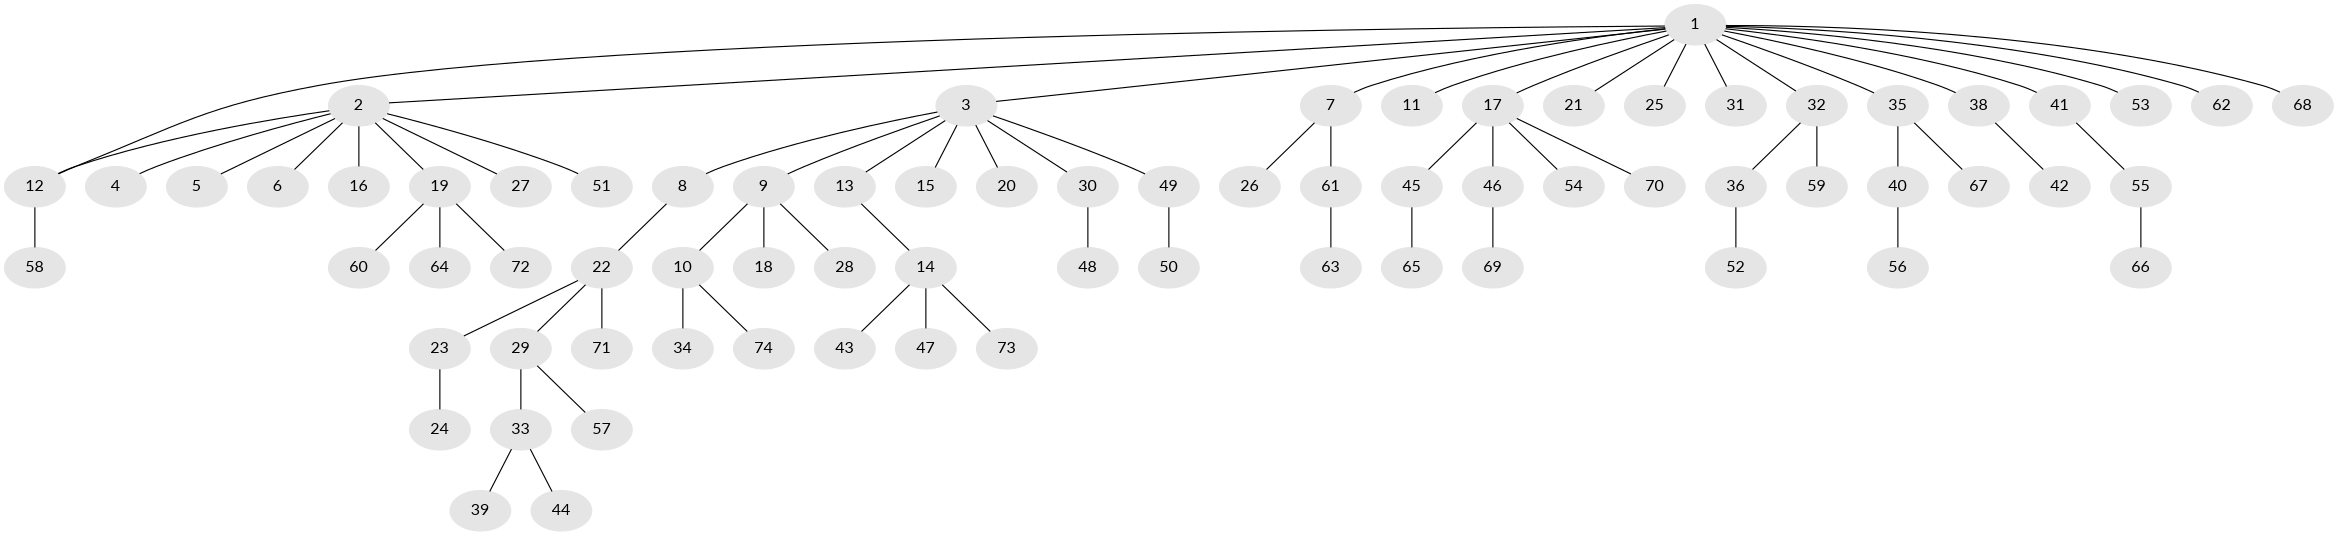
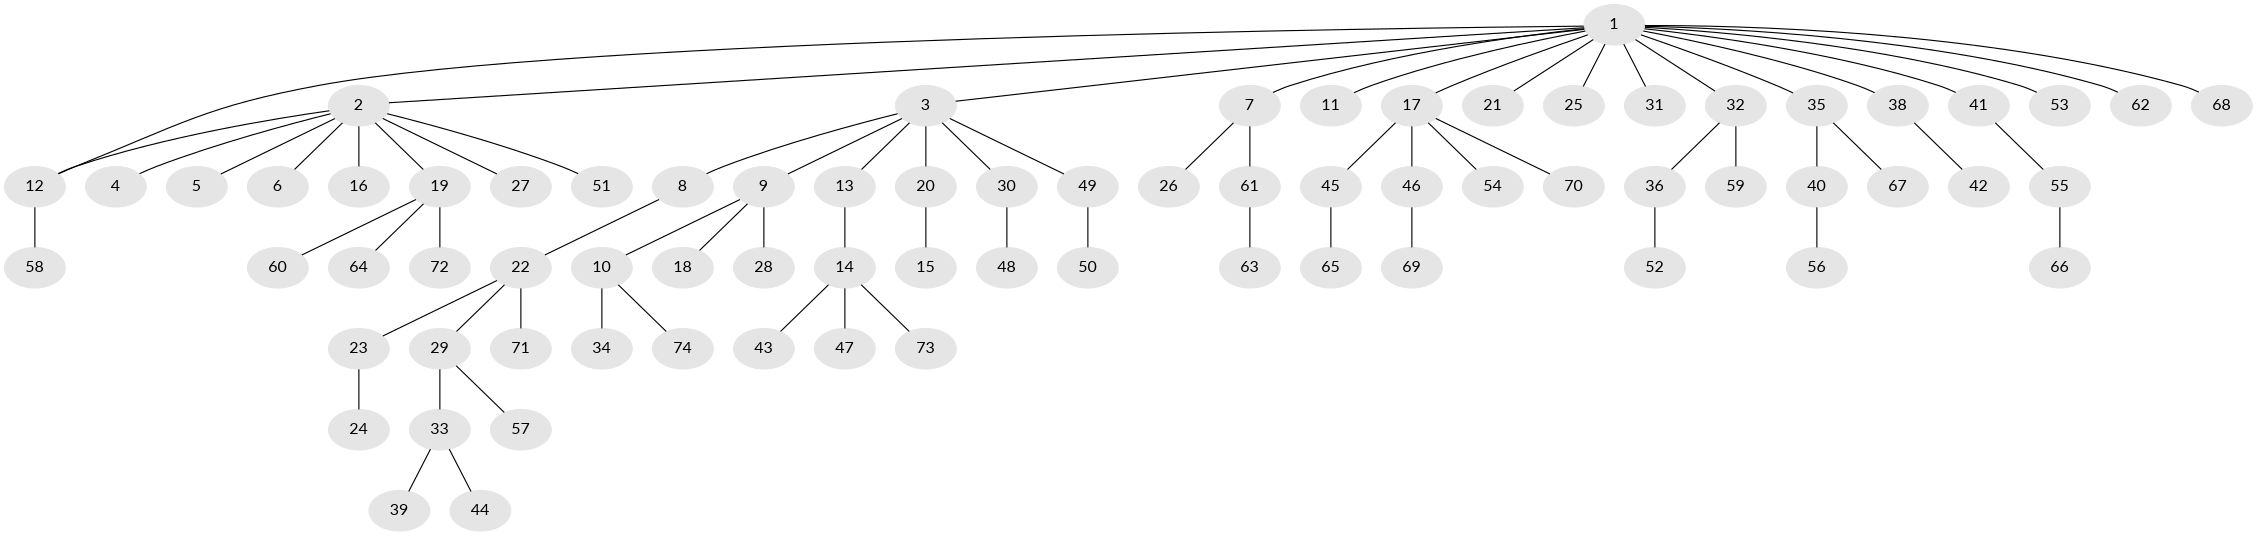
edge "3" -- "15": now "20" -- "15"
